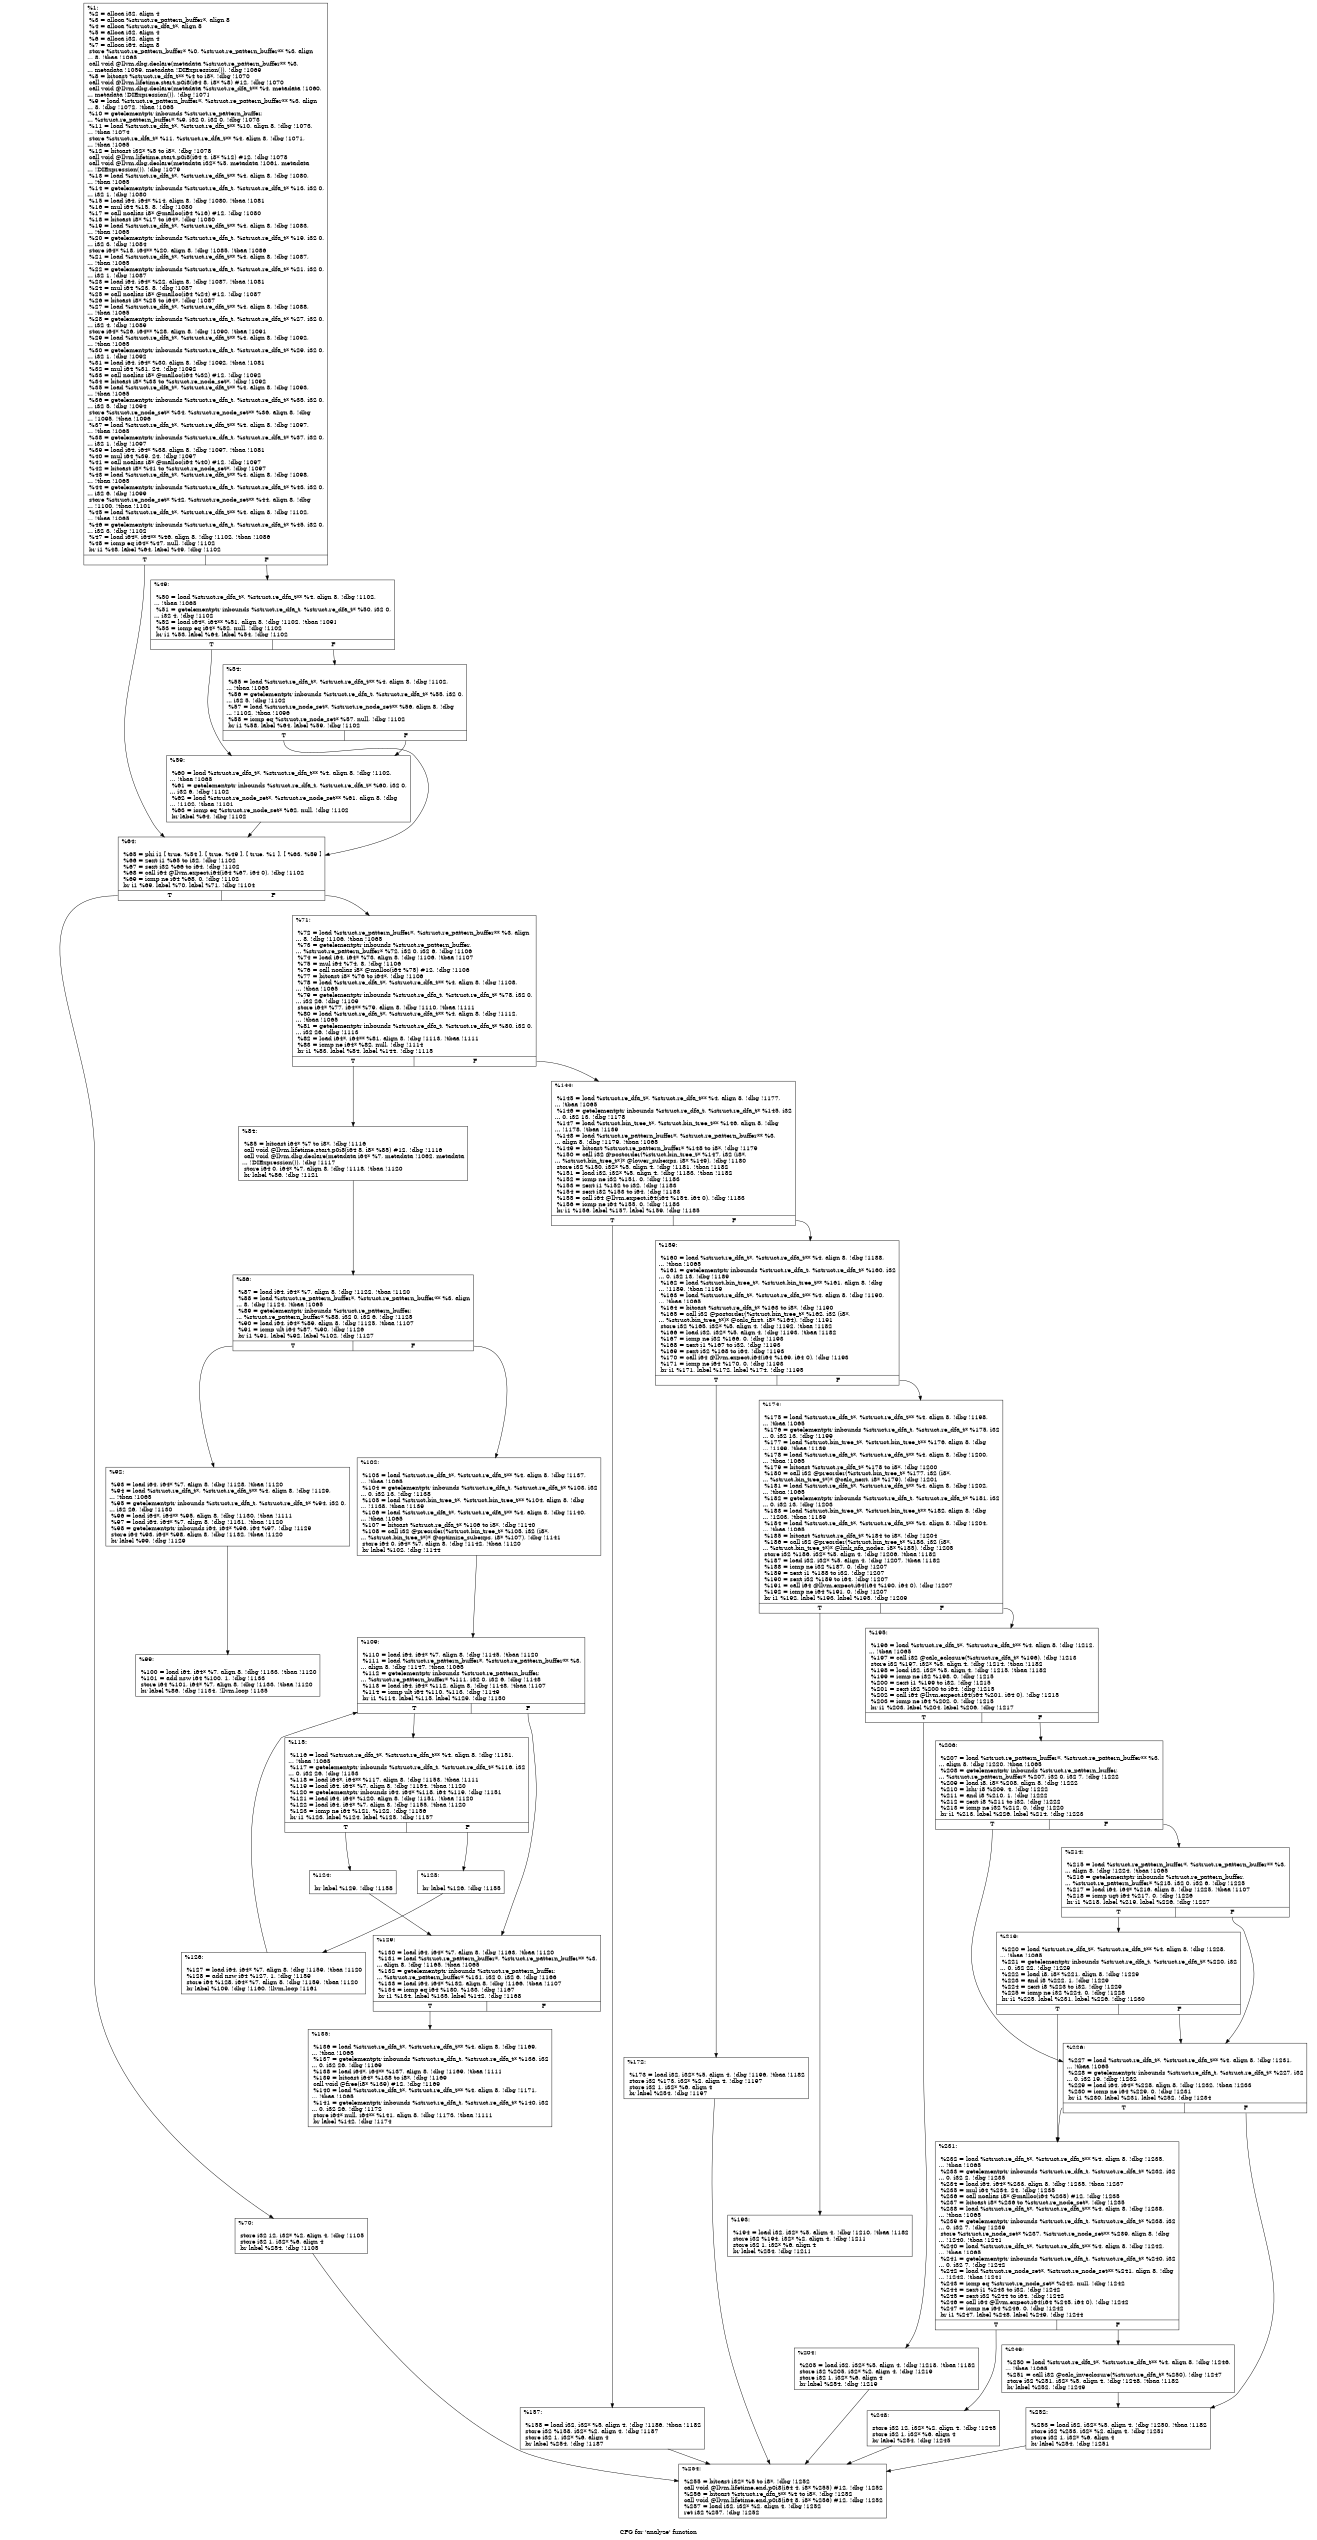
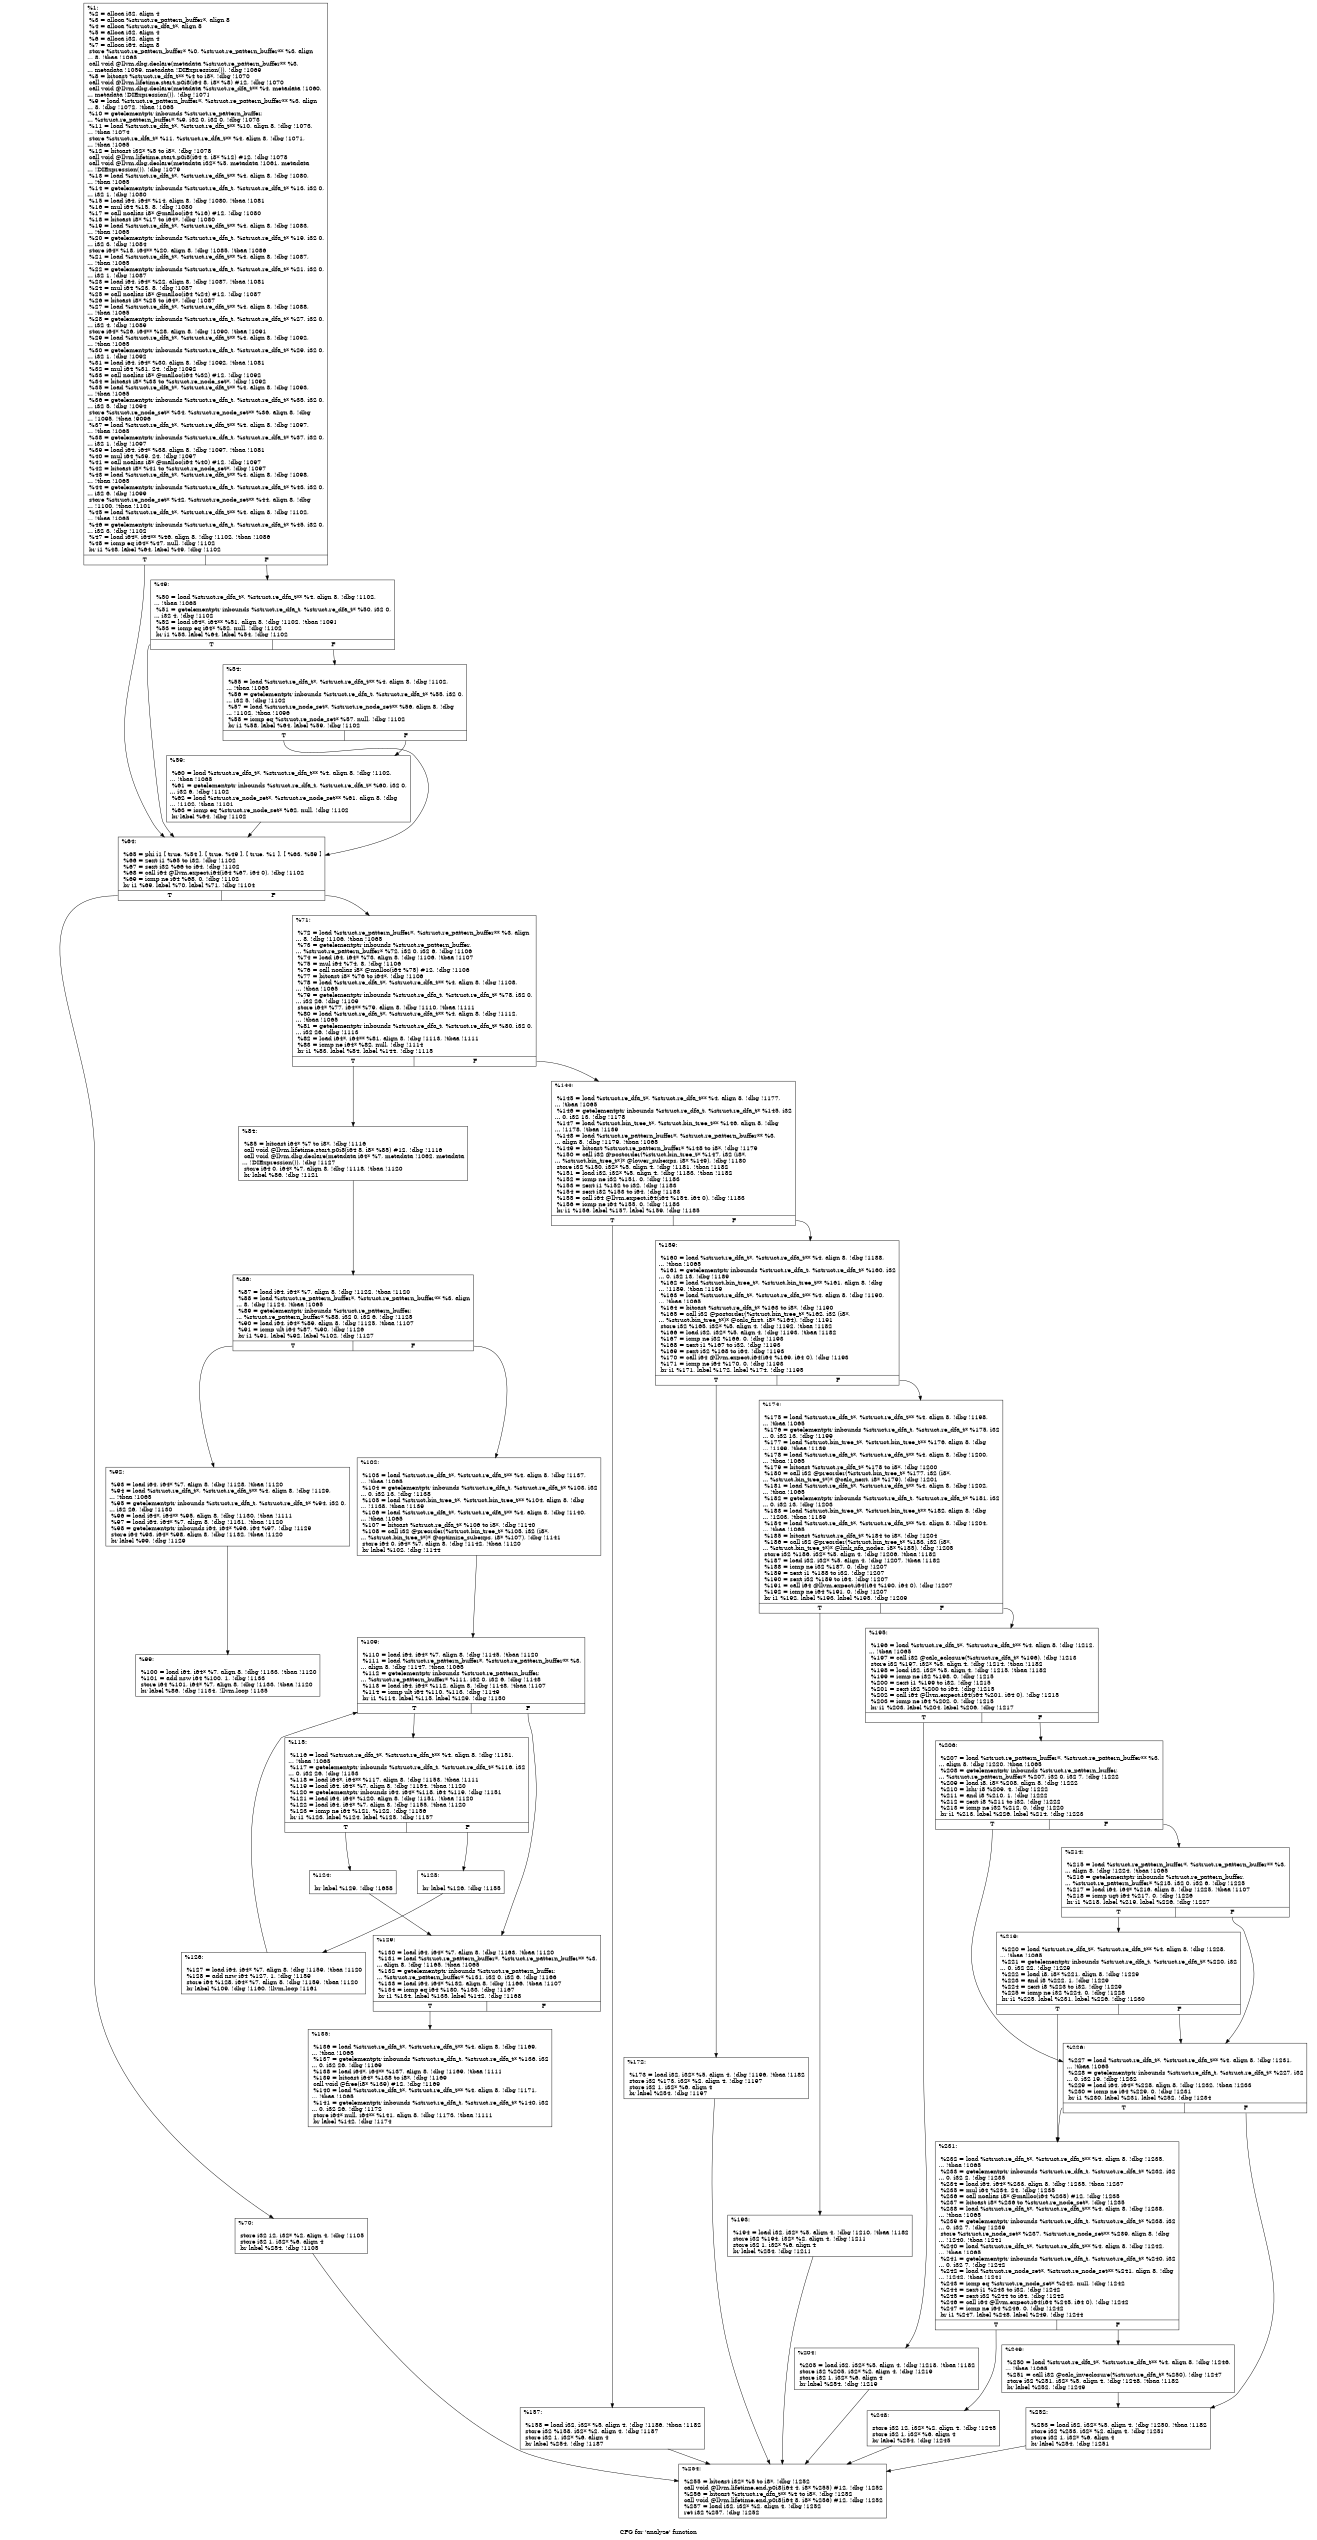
node "%1:": text "... !1095, !tbaa !1096" -> "... !1095, !tbaa !9096"
edge "%49:" -> "%59:": now "%49:" -> "%64:"
node "%84:": text "... !DIExpression()), !dbg !1117" -> "... !DIExpression()), !dbg !1127"
node "%124:": text "br label %129, !dbg !1158" -> "br label %129, !dbg !1658"
edge "%193:" -> "%254:": added
